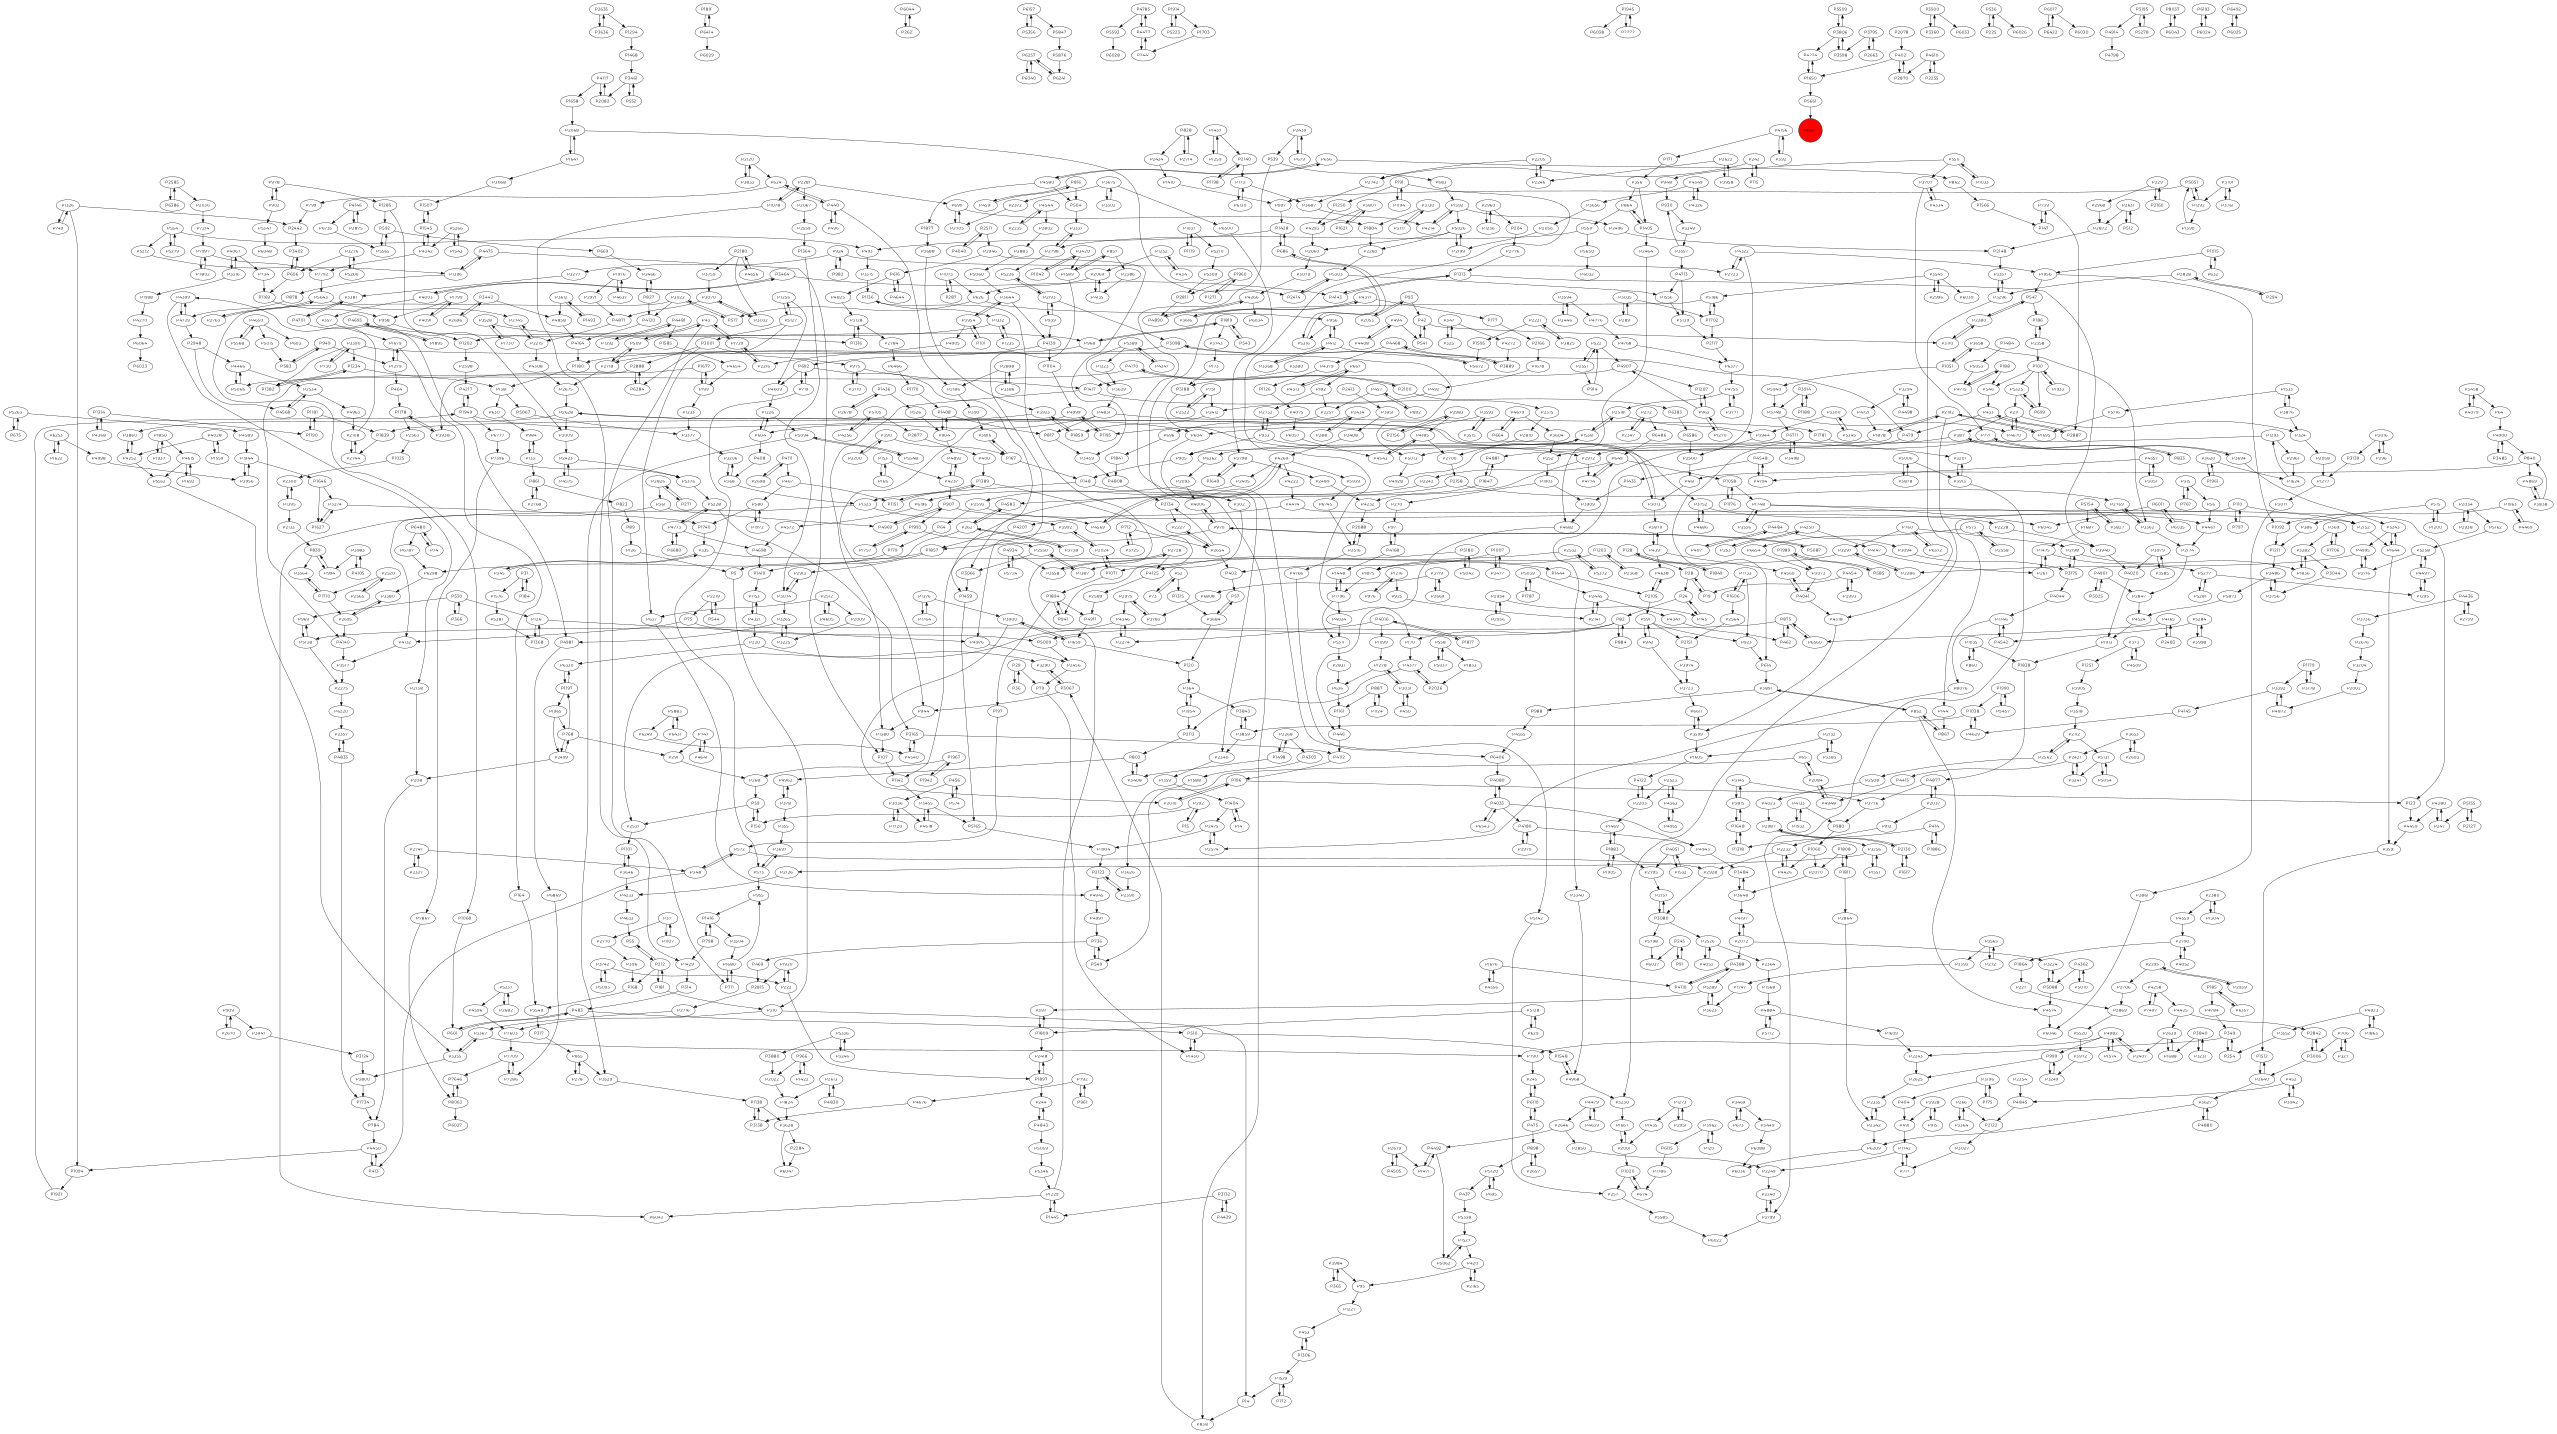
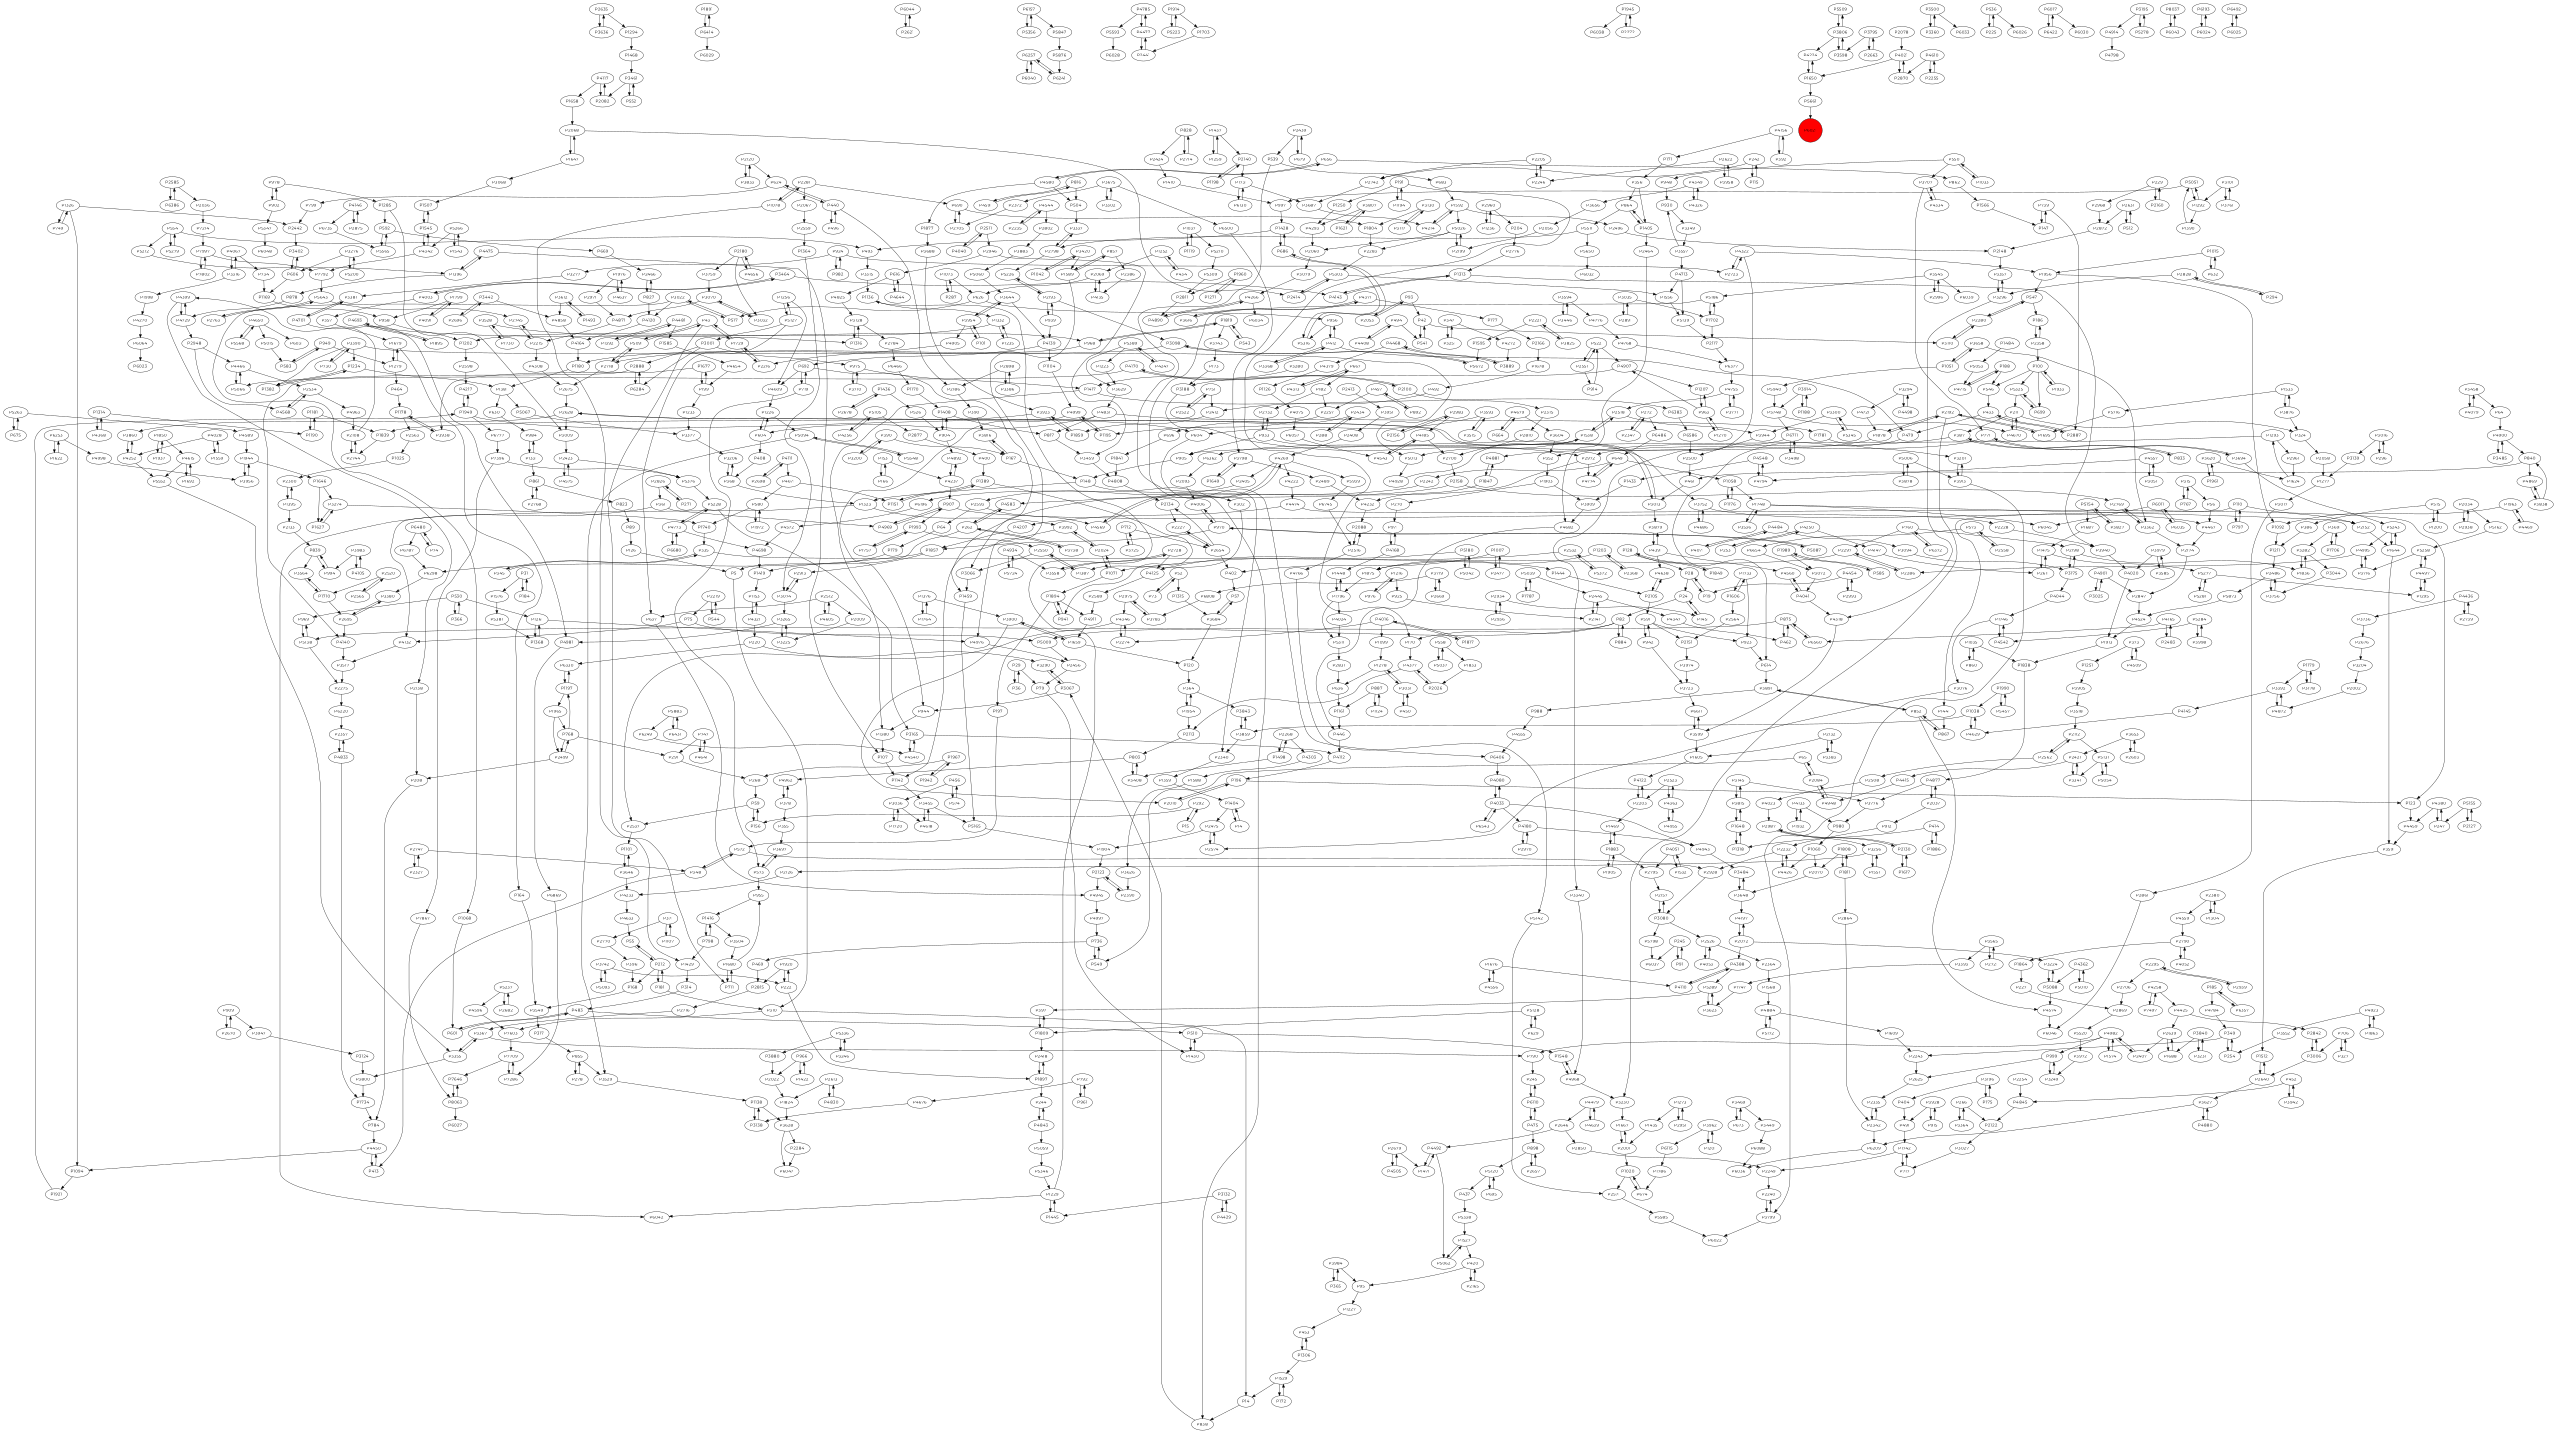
node "P8076": label "P8076" -> "P3076"
